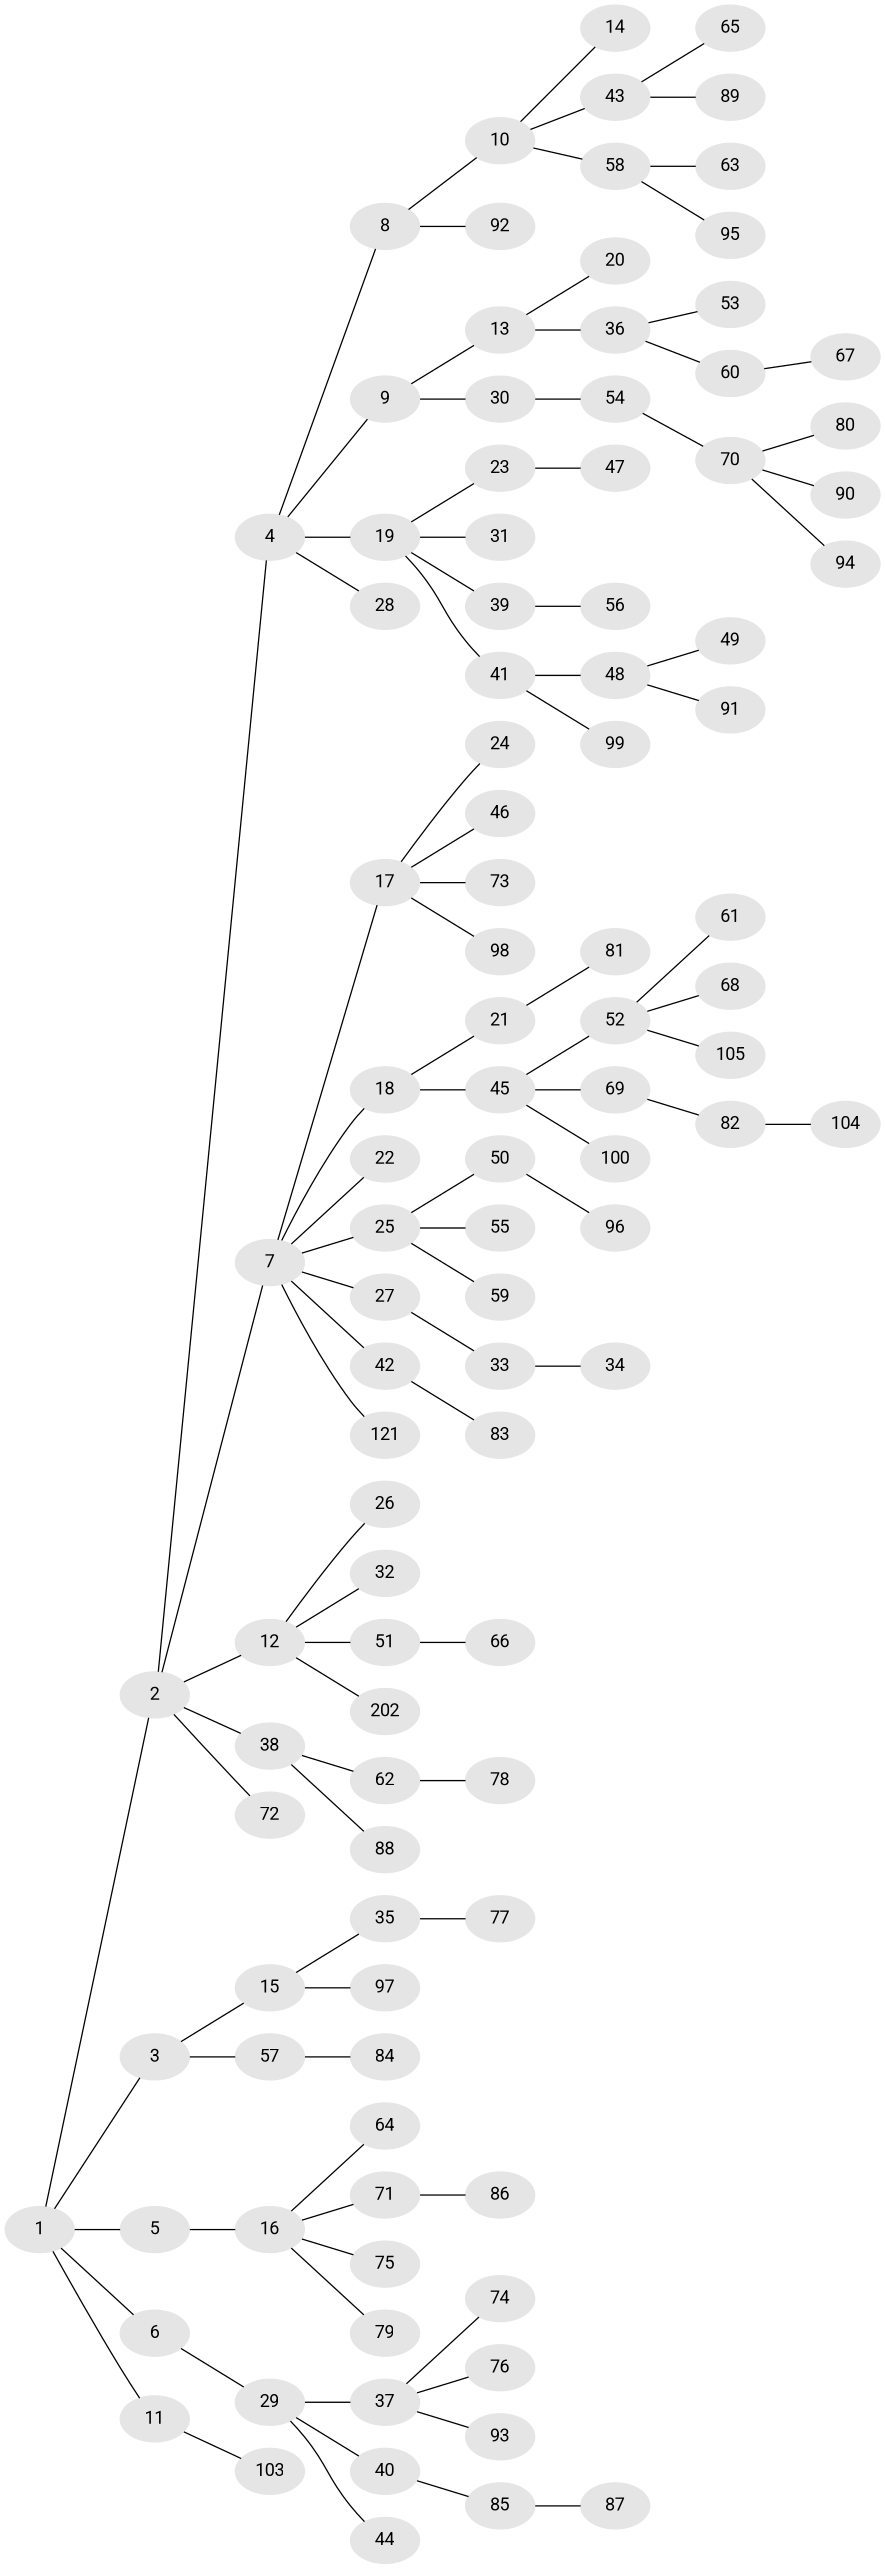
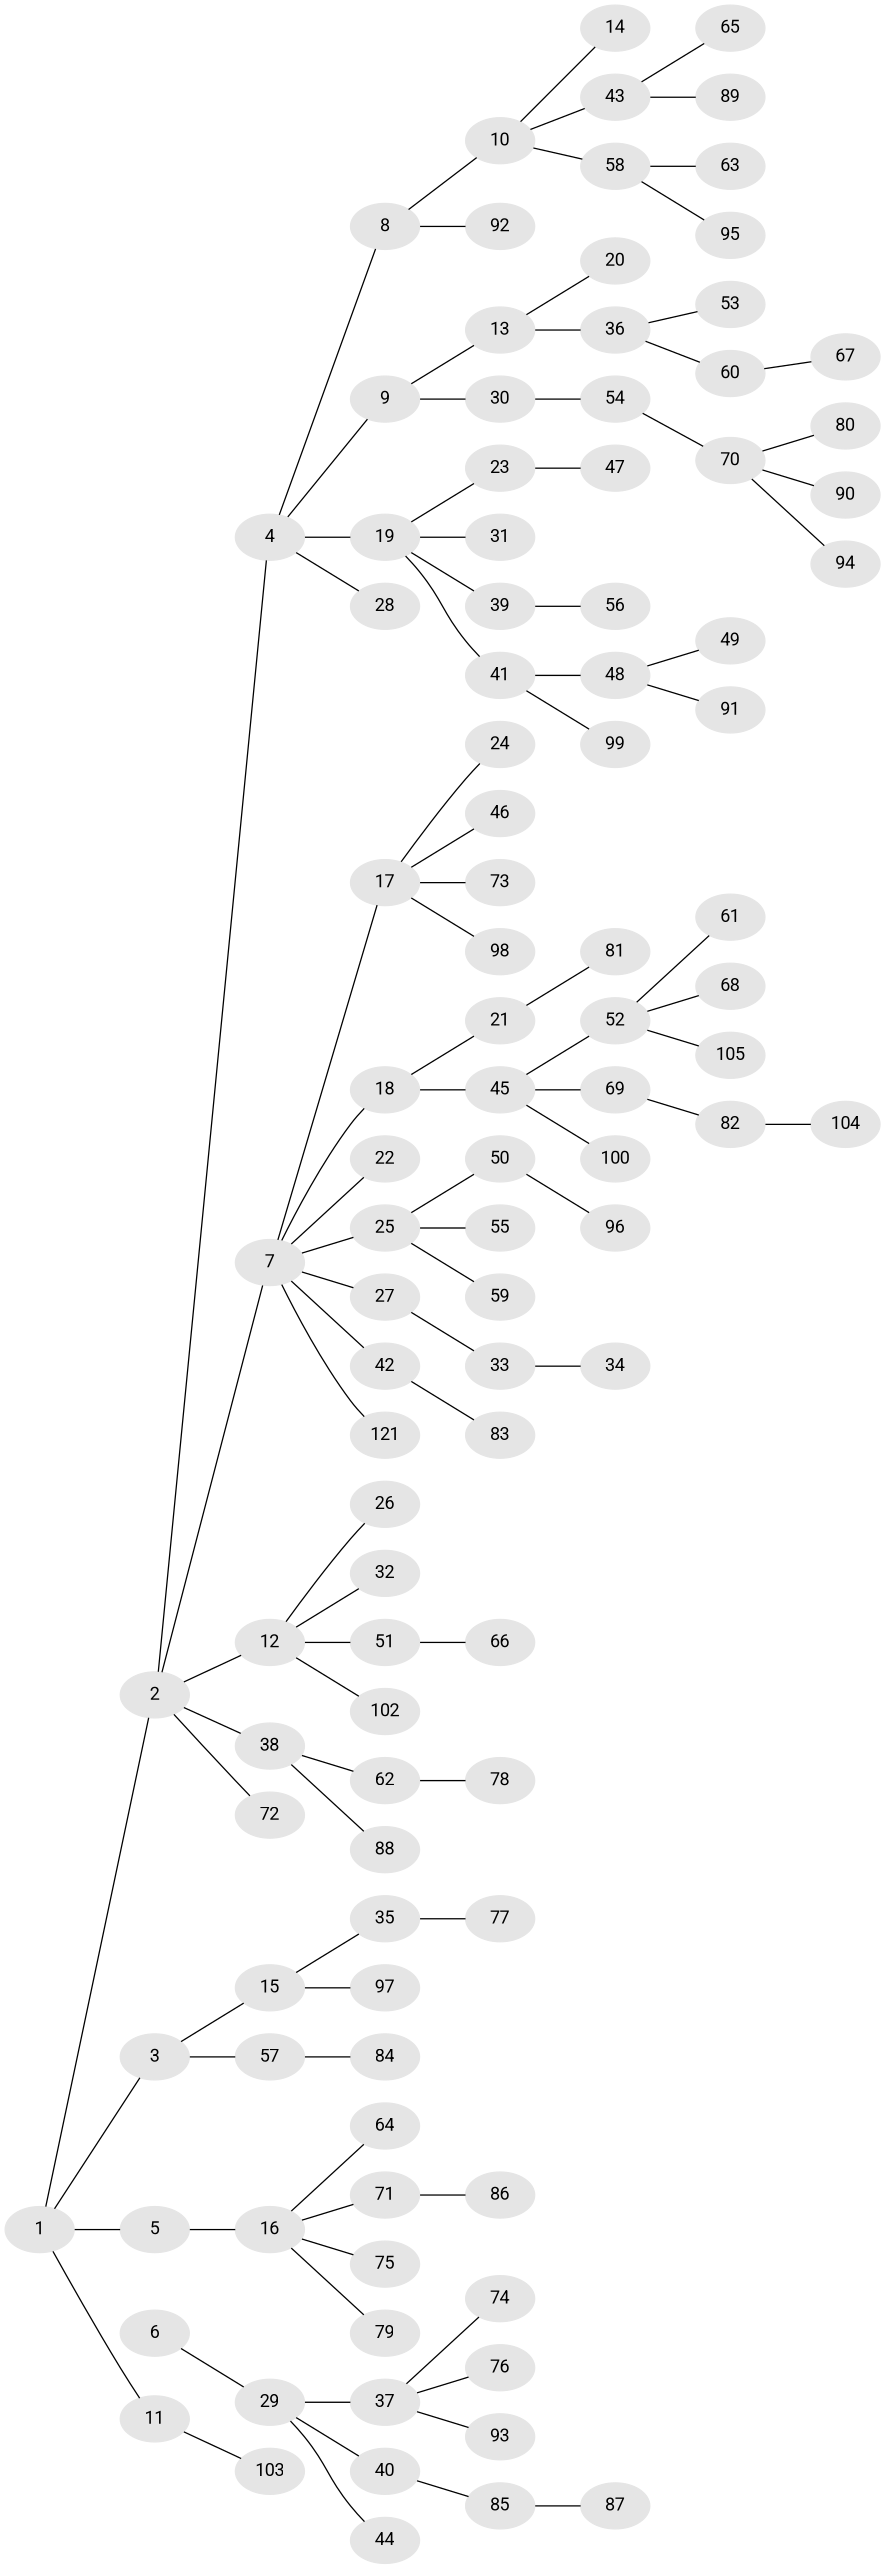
node "202": label "202" -> "102"
edge "1" -- "6": removed
